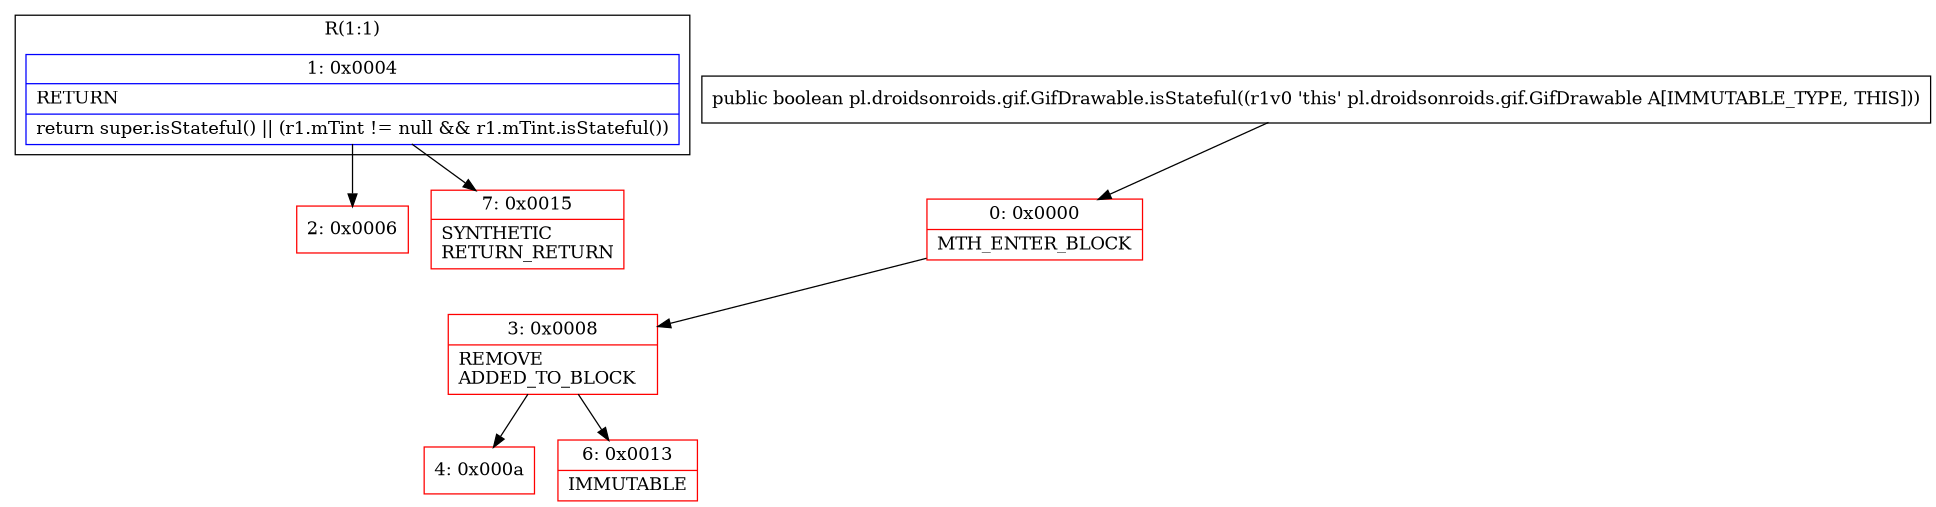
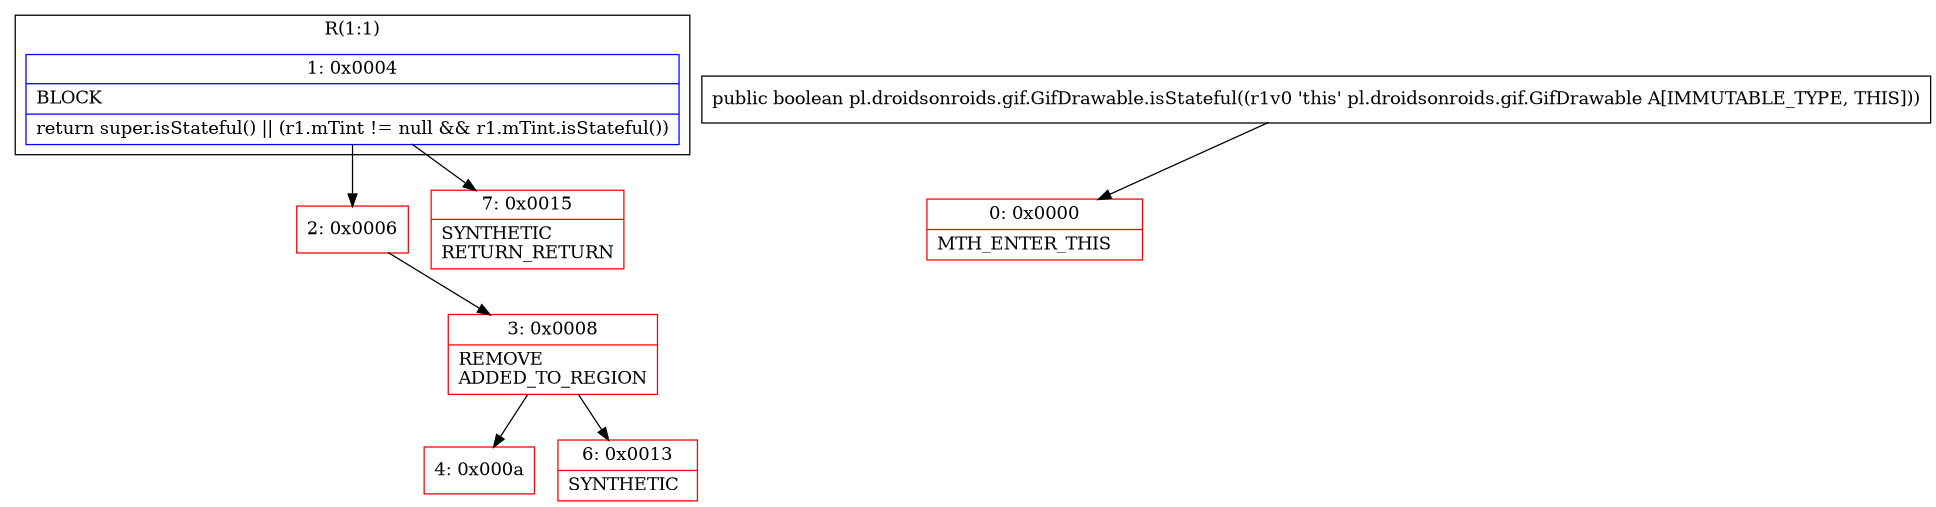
node "1: 0x0004": text "RETURN" -> "BLOCK"
node "0: 0x0000": text "MTH_ENTER_BLOCK" -> "MTH_ENTER_THIS"
edge "0: 0x0000" -> "3: 0x0008": now "2: 0x0006" -> "3: 0x0008"
node "3: 0x0008": text "ADDED_TO_BLOCK" -> "ADDED_TO_REGION"
node "6: 0x0013": text "IMMUTABLE" -> "SYNTHETIC"
